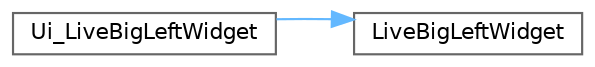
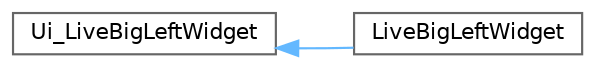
edge "Ui_LiveBigLeftWidget" -> "LiveBigLeftWidget": reversed
